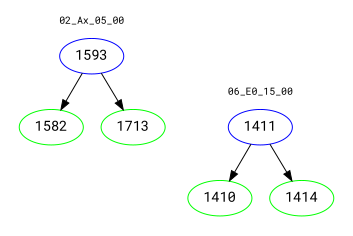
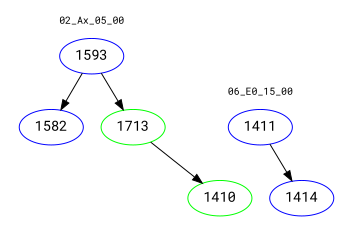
node "1582": color green -> blue
edge "1411" -> "1410": now "1713" -> "1410"
node "1414": color green -> blue
